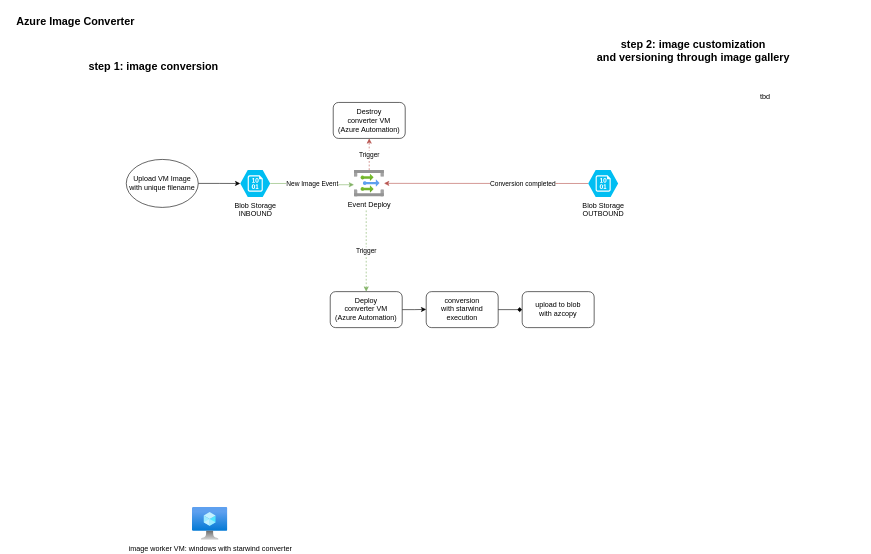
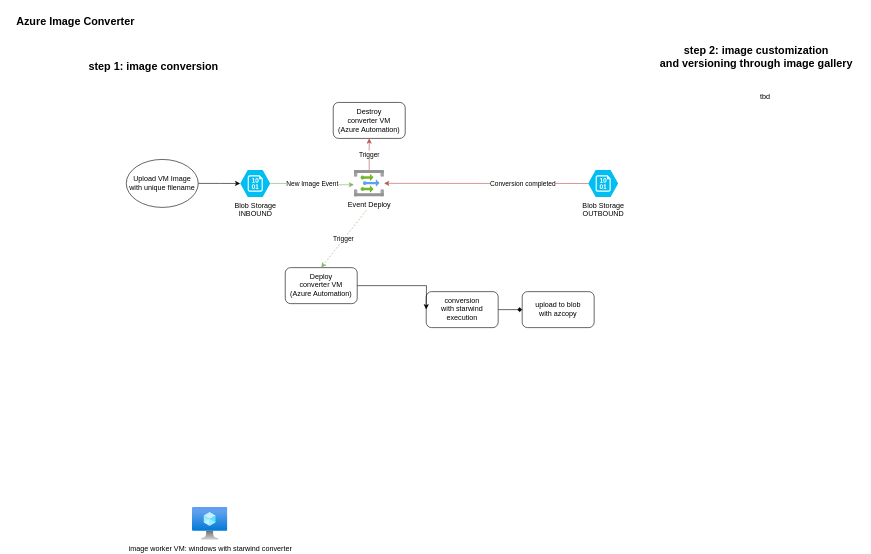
node "step 2: image customization and versioning through image gallery": moved (693, 51) -> (756, 57)
edge "Event Deploy" -> "Destroy converter VM (Azure Automation)": style dashed -> solid
node "Deploy converter VM (Azure Automation)": moved (366, 310) -> (321, 286)
